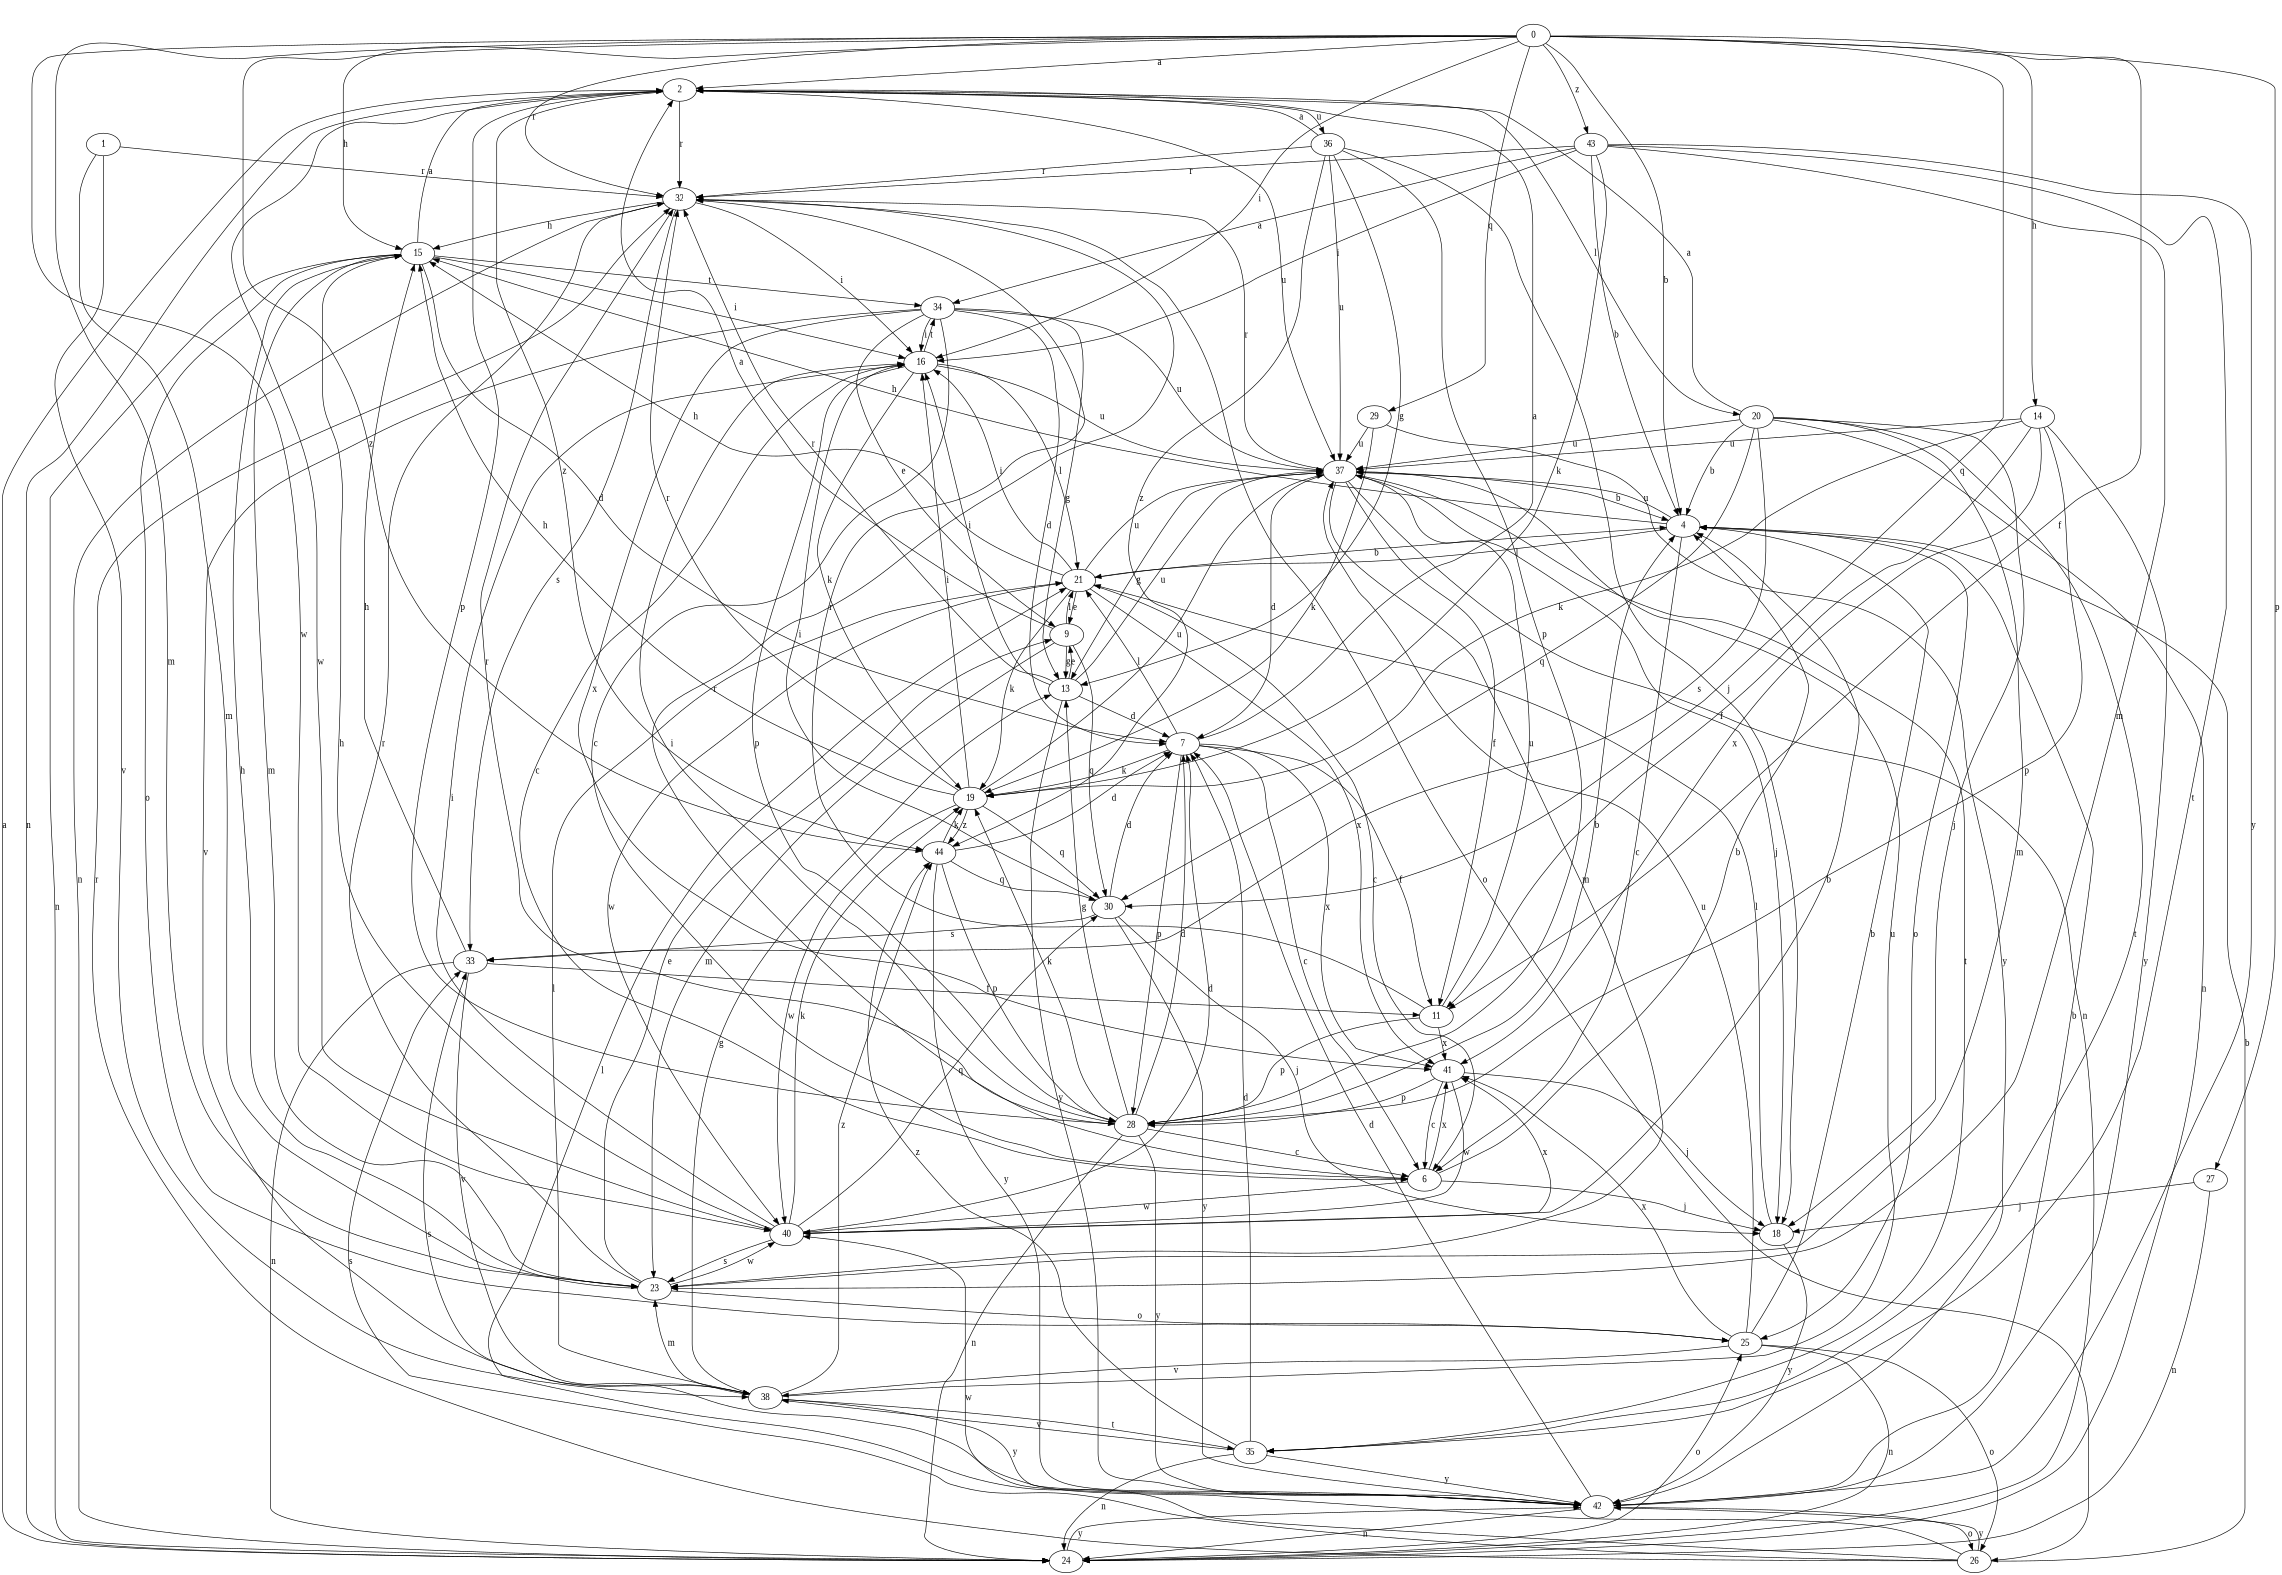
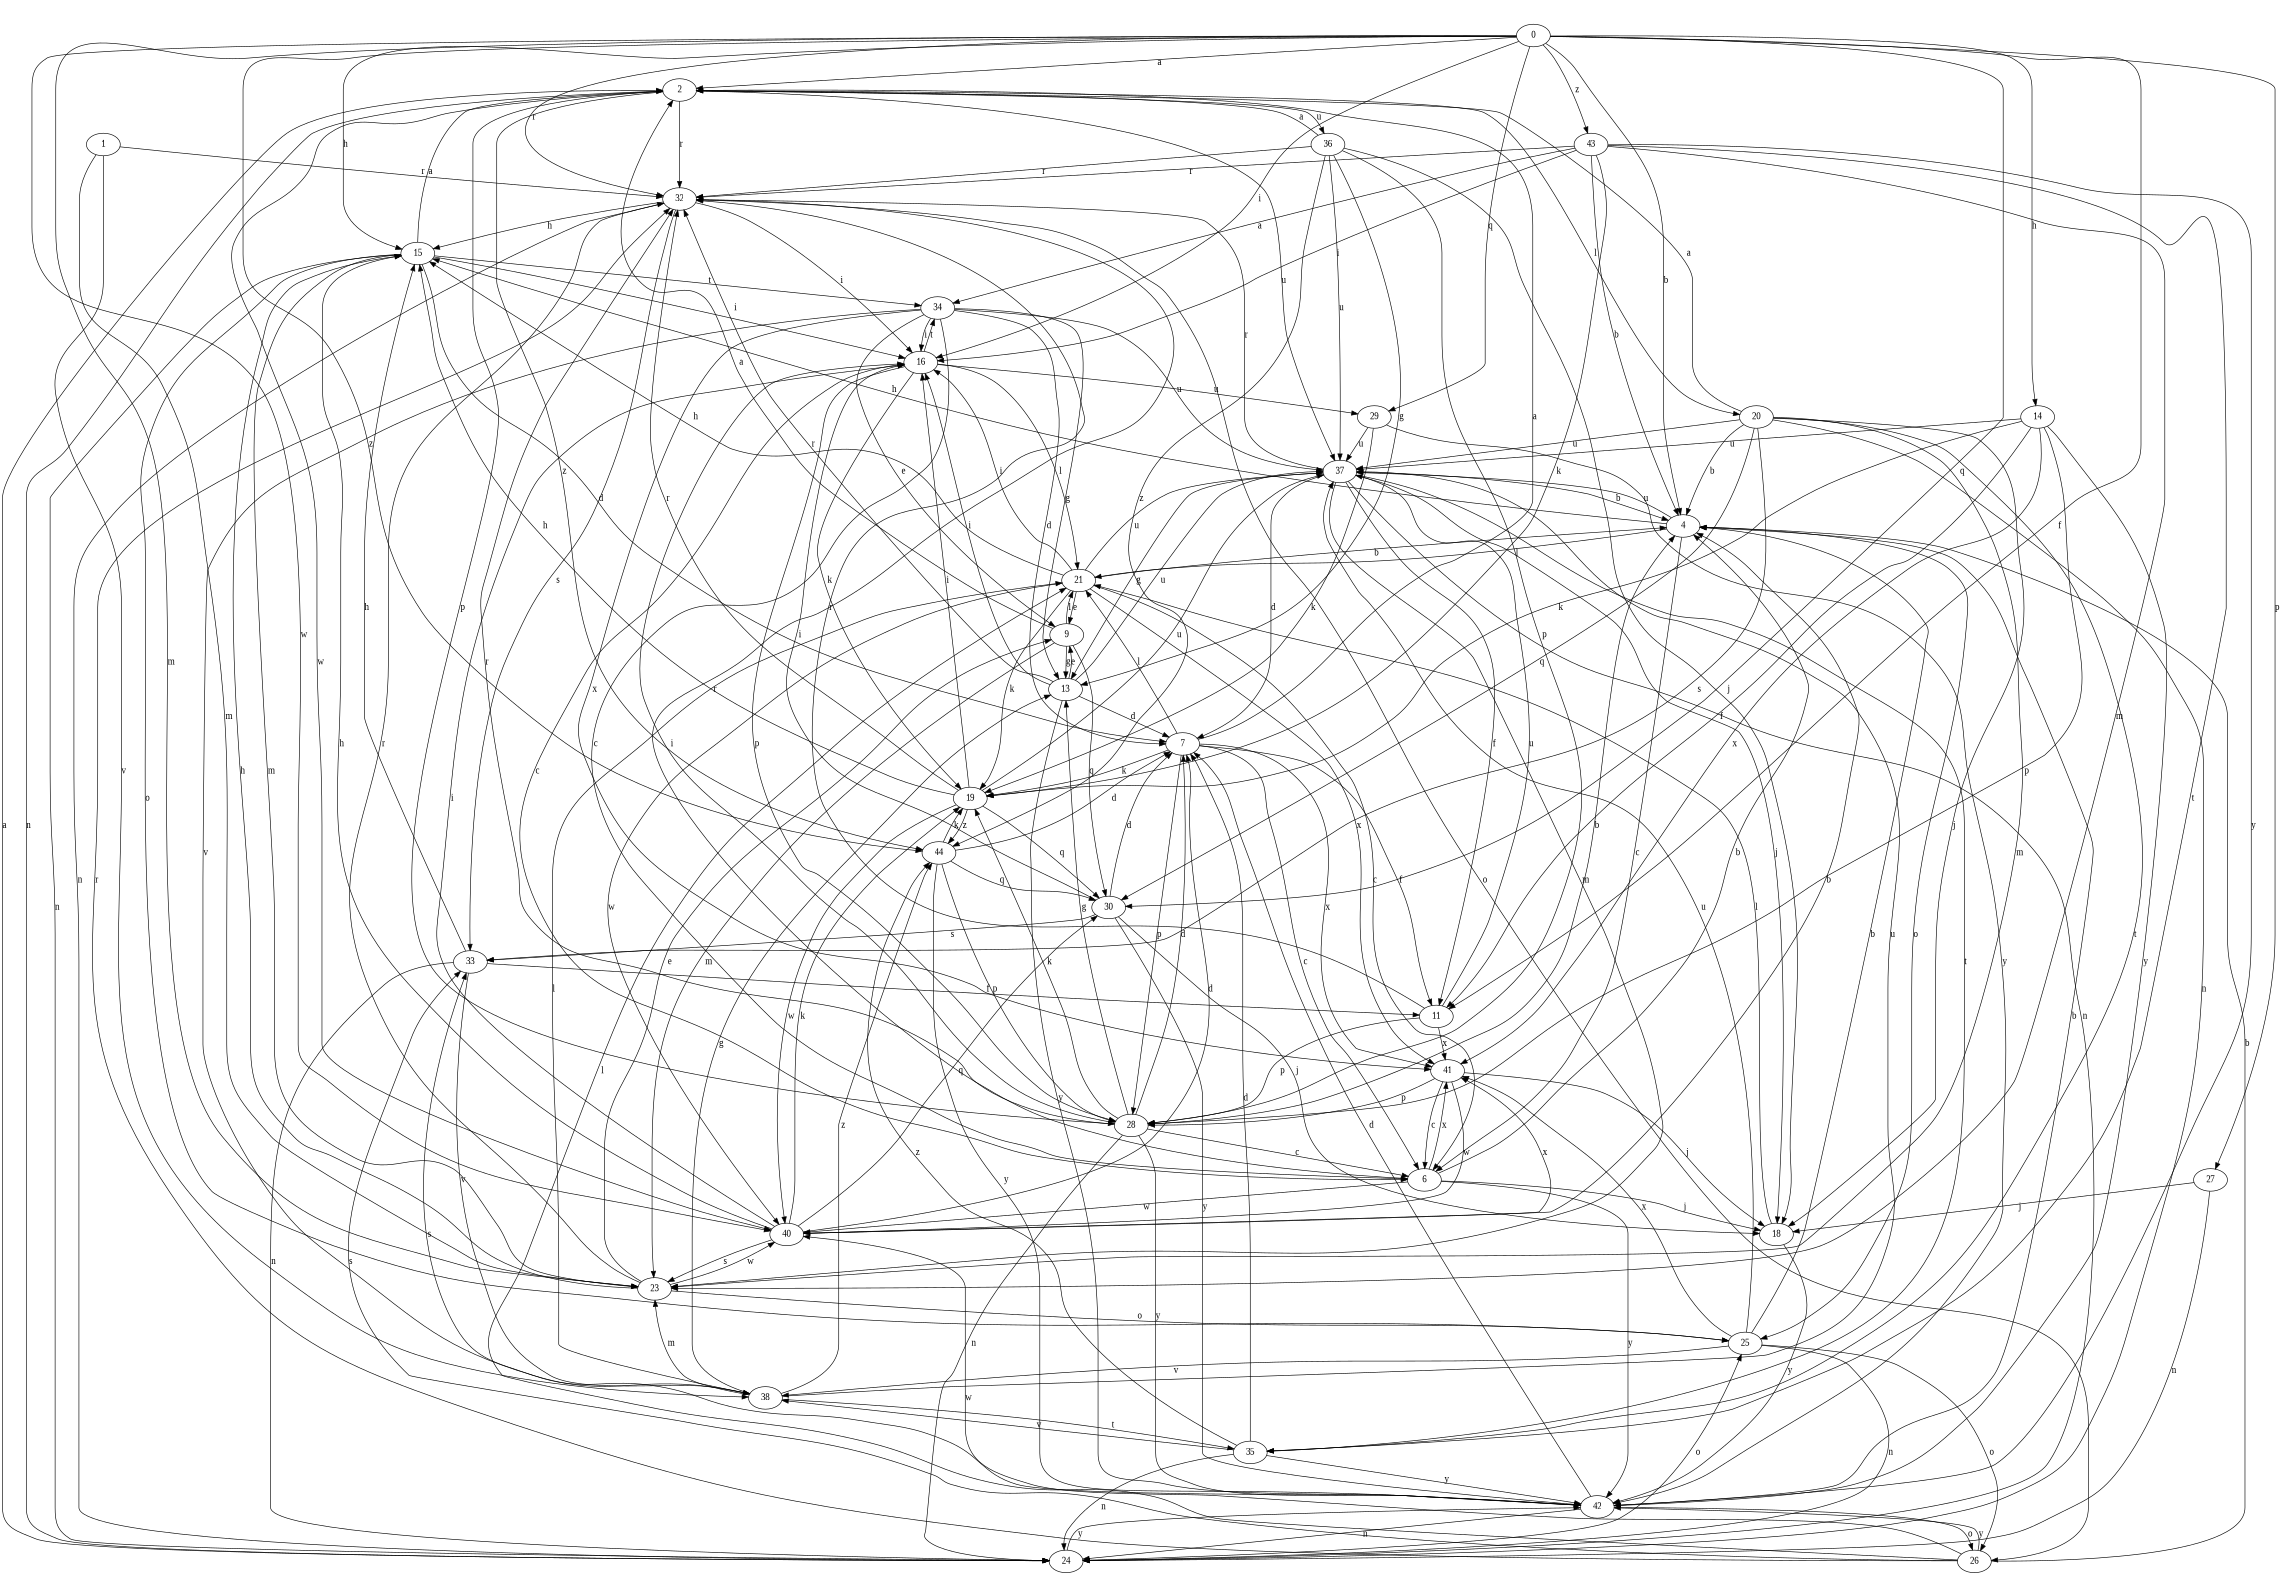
edge "16" -> "37": now "16" -> "29"
edge "38" -> "42": now "6" -> "42"
